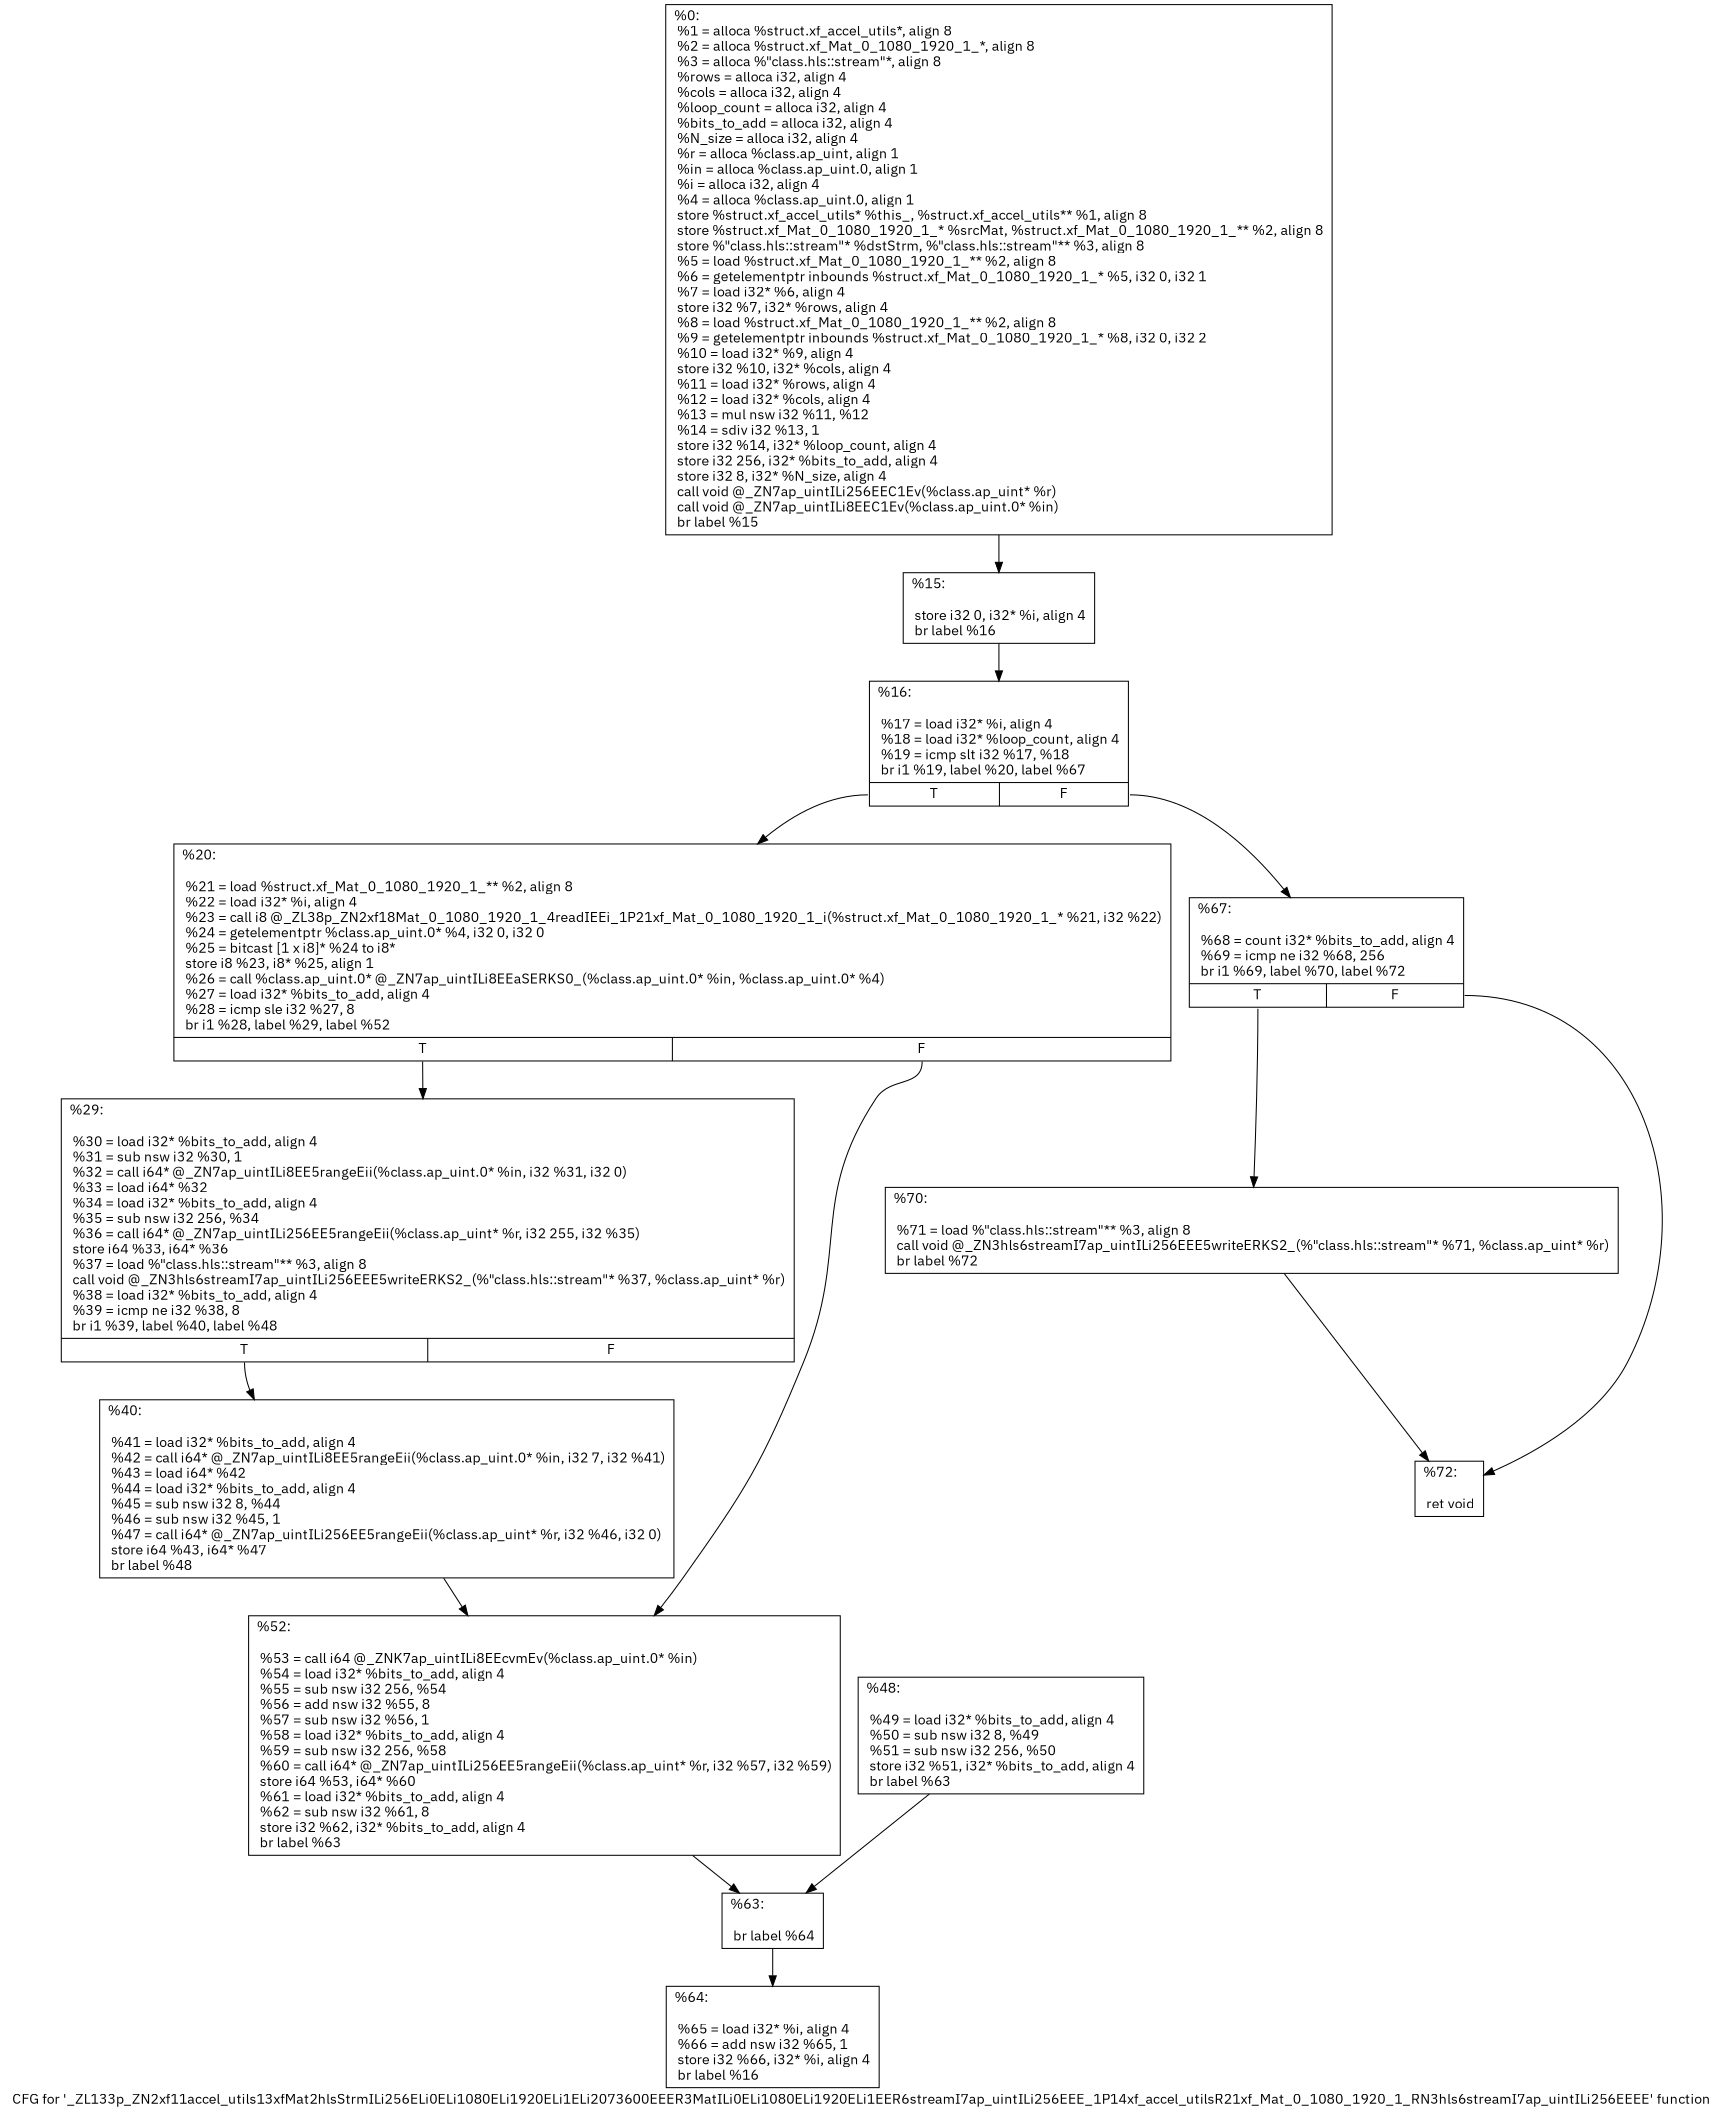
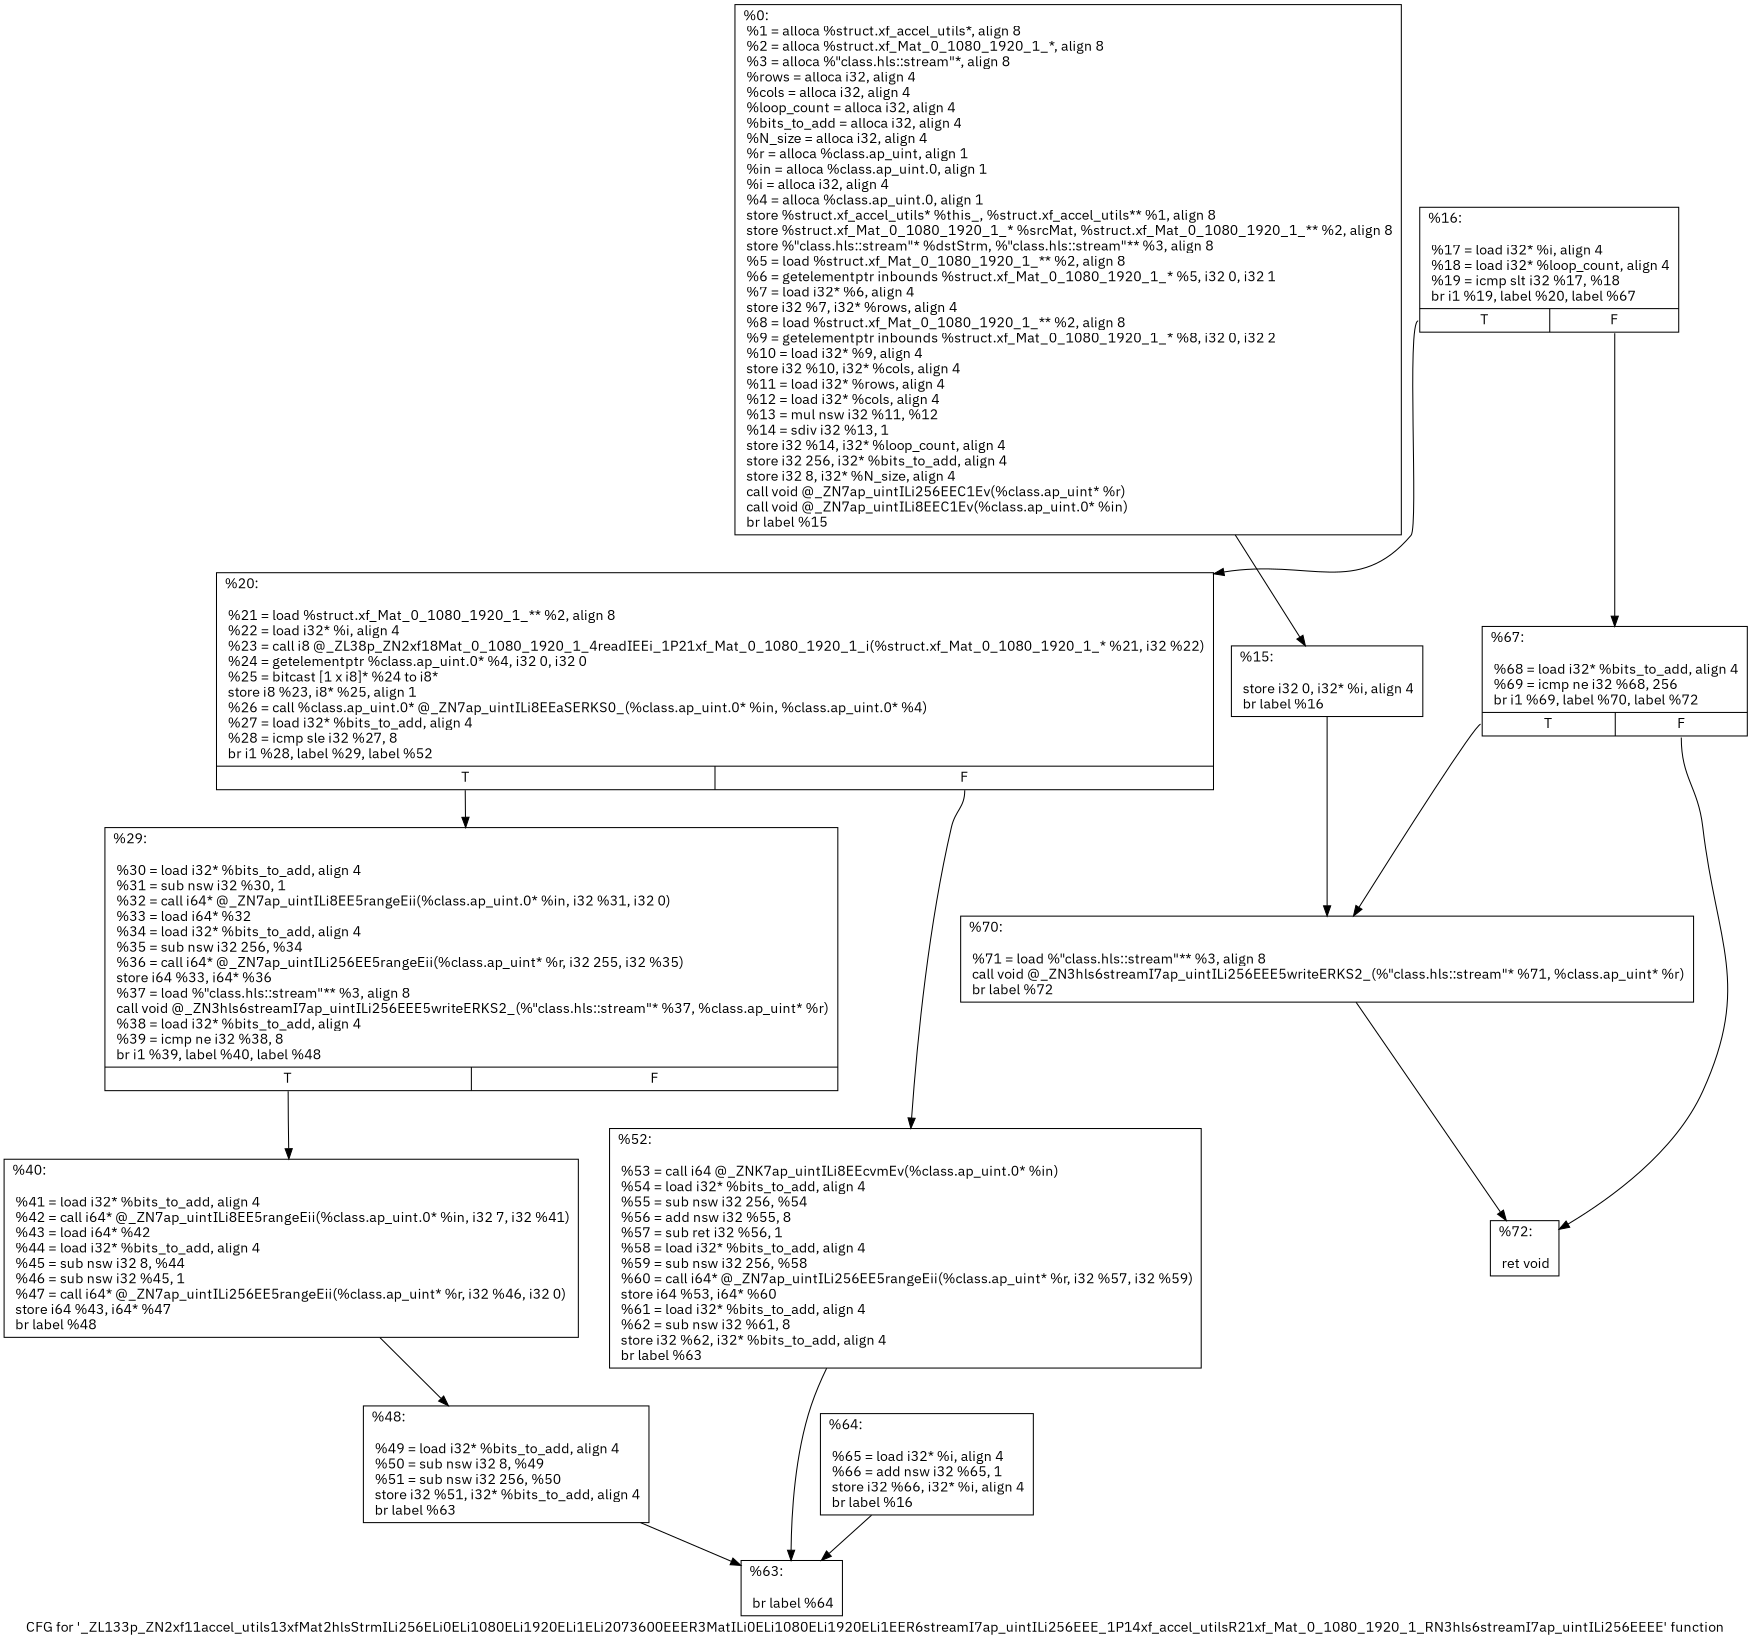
edge "%15:" -> "%16:": now "%15:" -> "%70:"
node "%67:": text "%68 = count i32* %bits_to_add, align 4" -> "%68 = load i32* %bits_to_add, align 4"
edge "%40:" -> "%52:": now "%40:" -> "%48:"
node "%52:": text "%57 = sub nsw i32 %56, 1" -> "%57 = sub ret i32 %56, 1"
edge "%63:" -> "%64:": reversed
